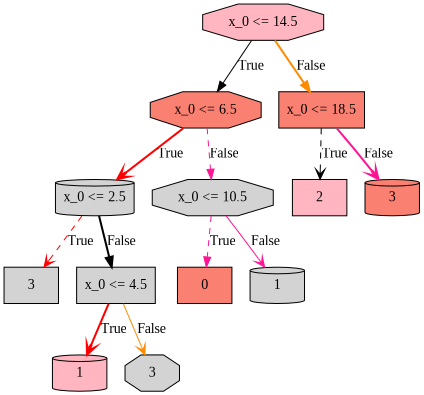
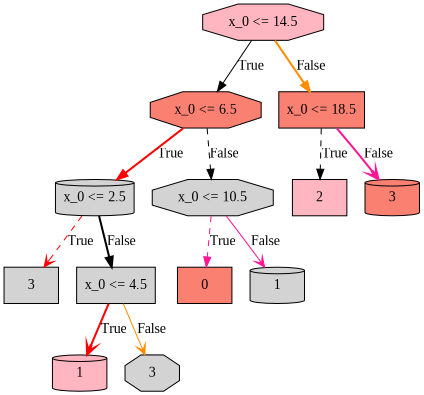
edge "x_0 <= 6.5" -> "x_0 <= 10.5": color deeppink -> black
edge "x_0 <= 18.5" -> "2": arrowhead vee -> normal
edge "x_0 <= 6.5" -> "x_0 <= 2.5": arrowhead vee -> normal
